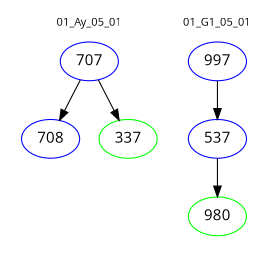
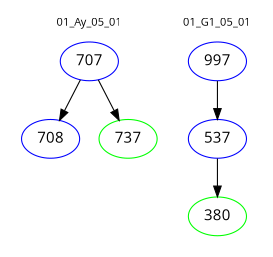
node "337": label "337" -> "737"
node "980": label "980" -> "380"
